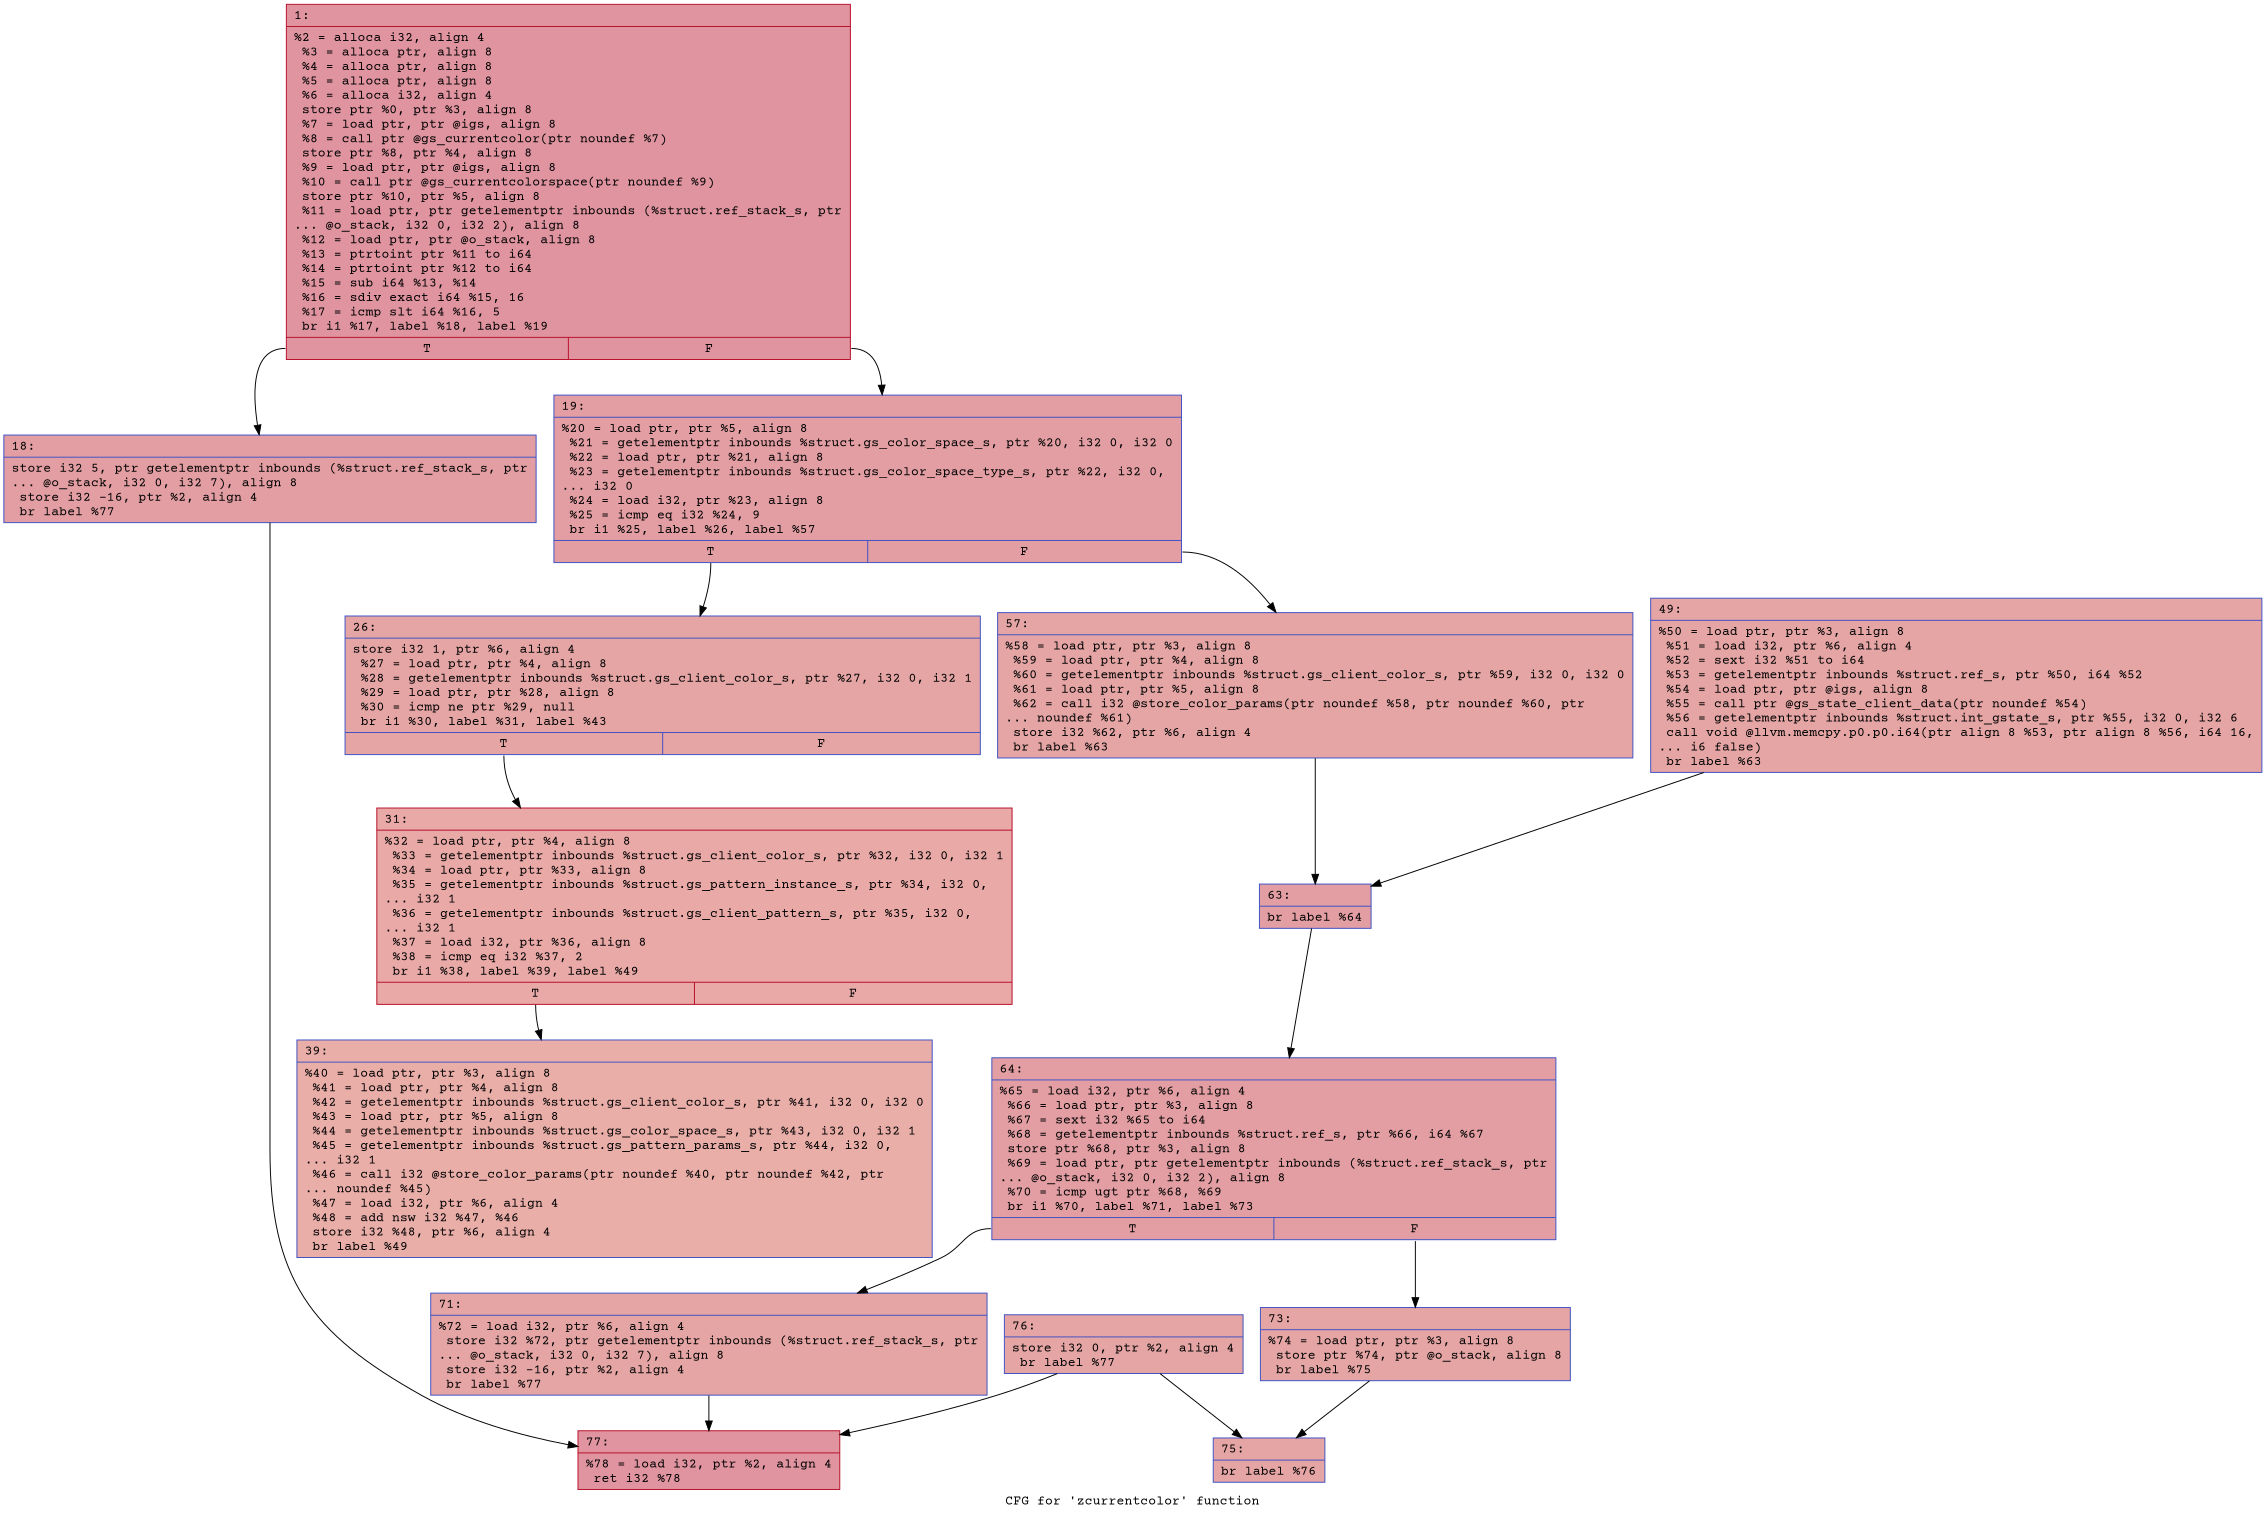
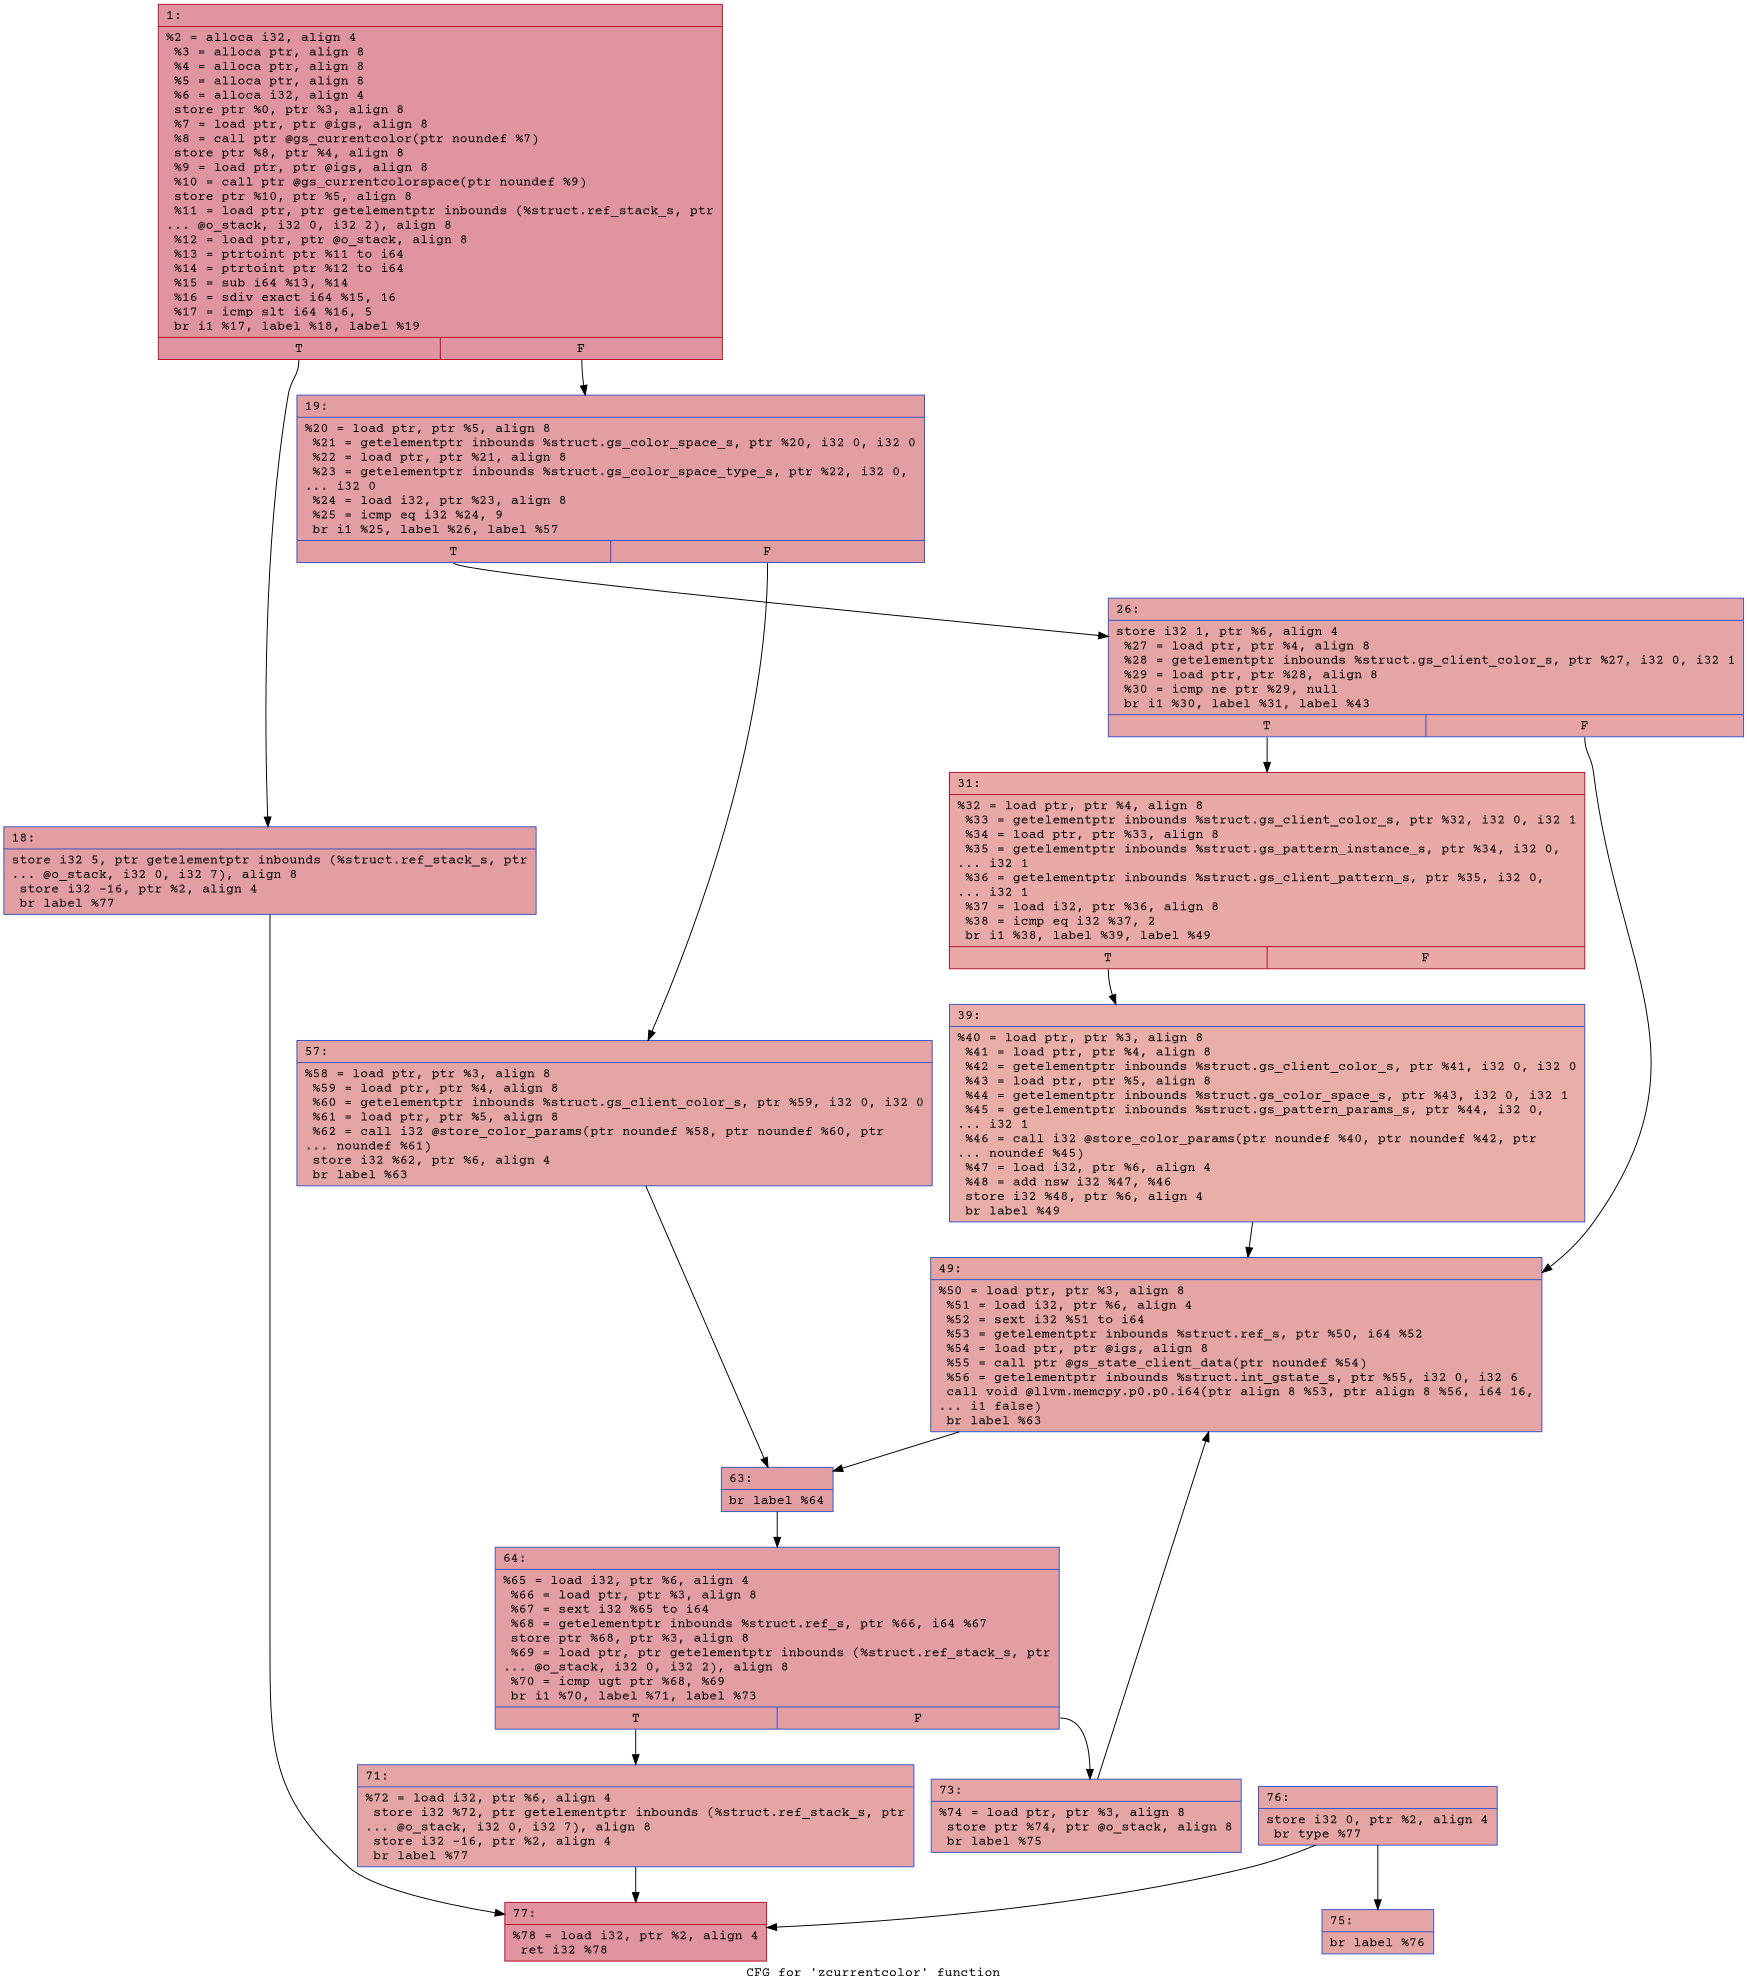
node "49:": text "... i6 false)" -> "... i1 false)"
edge "26:" -> "49:": added
edge "39:" -> "49:": added
node "76:": text "br label %77" -> "br type %77"
edge "73:" -> "75:": now "73:" -> "49:"
